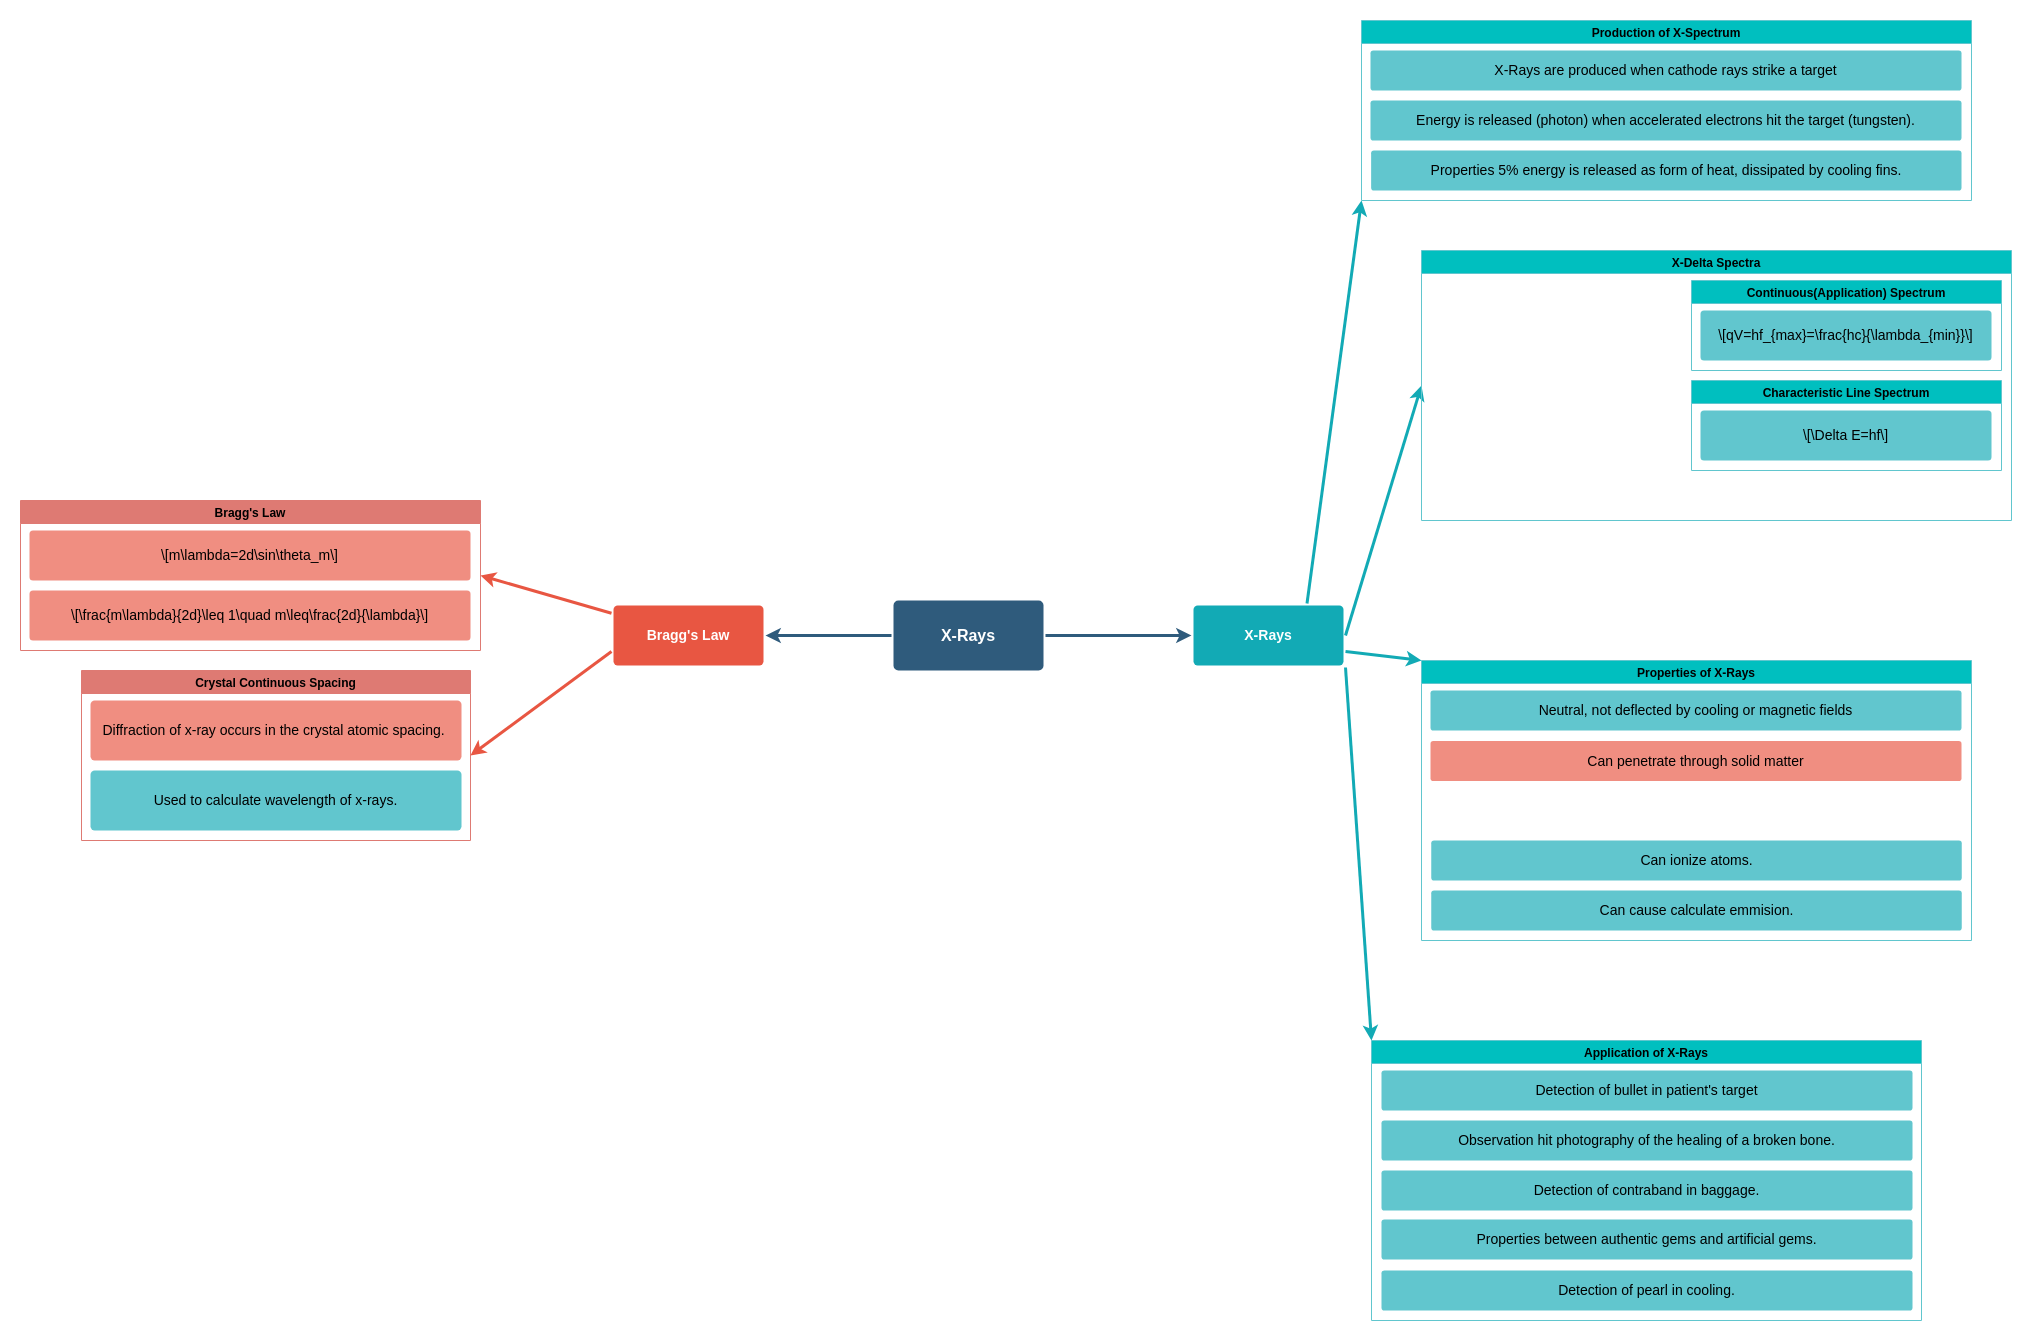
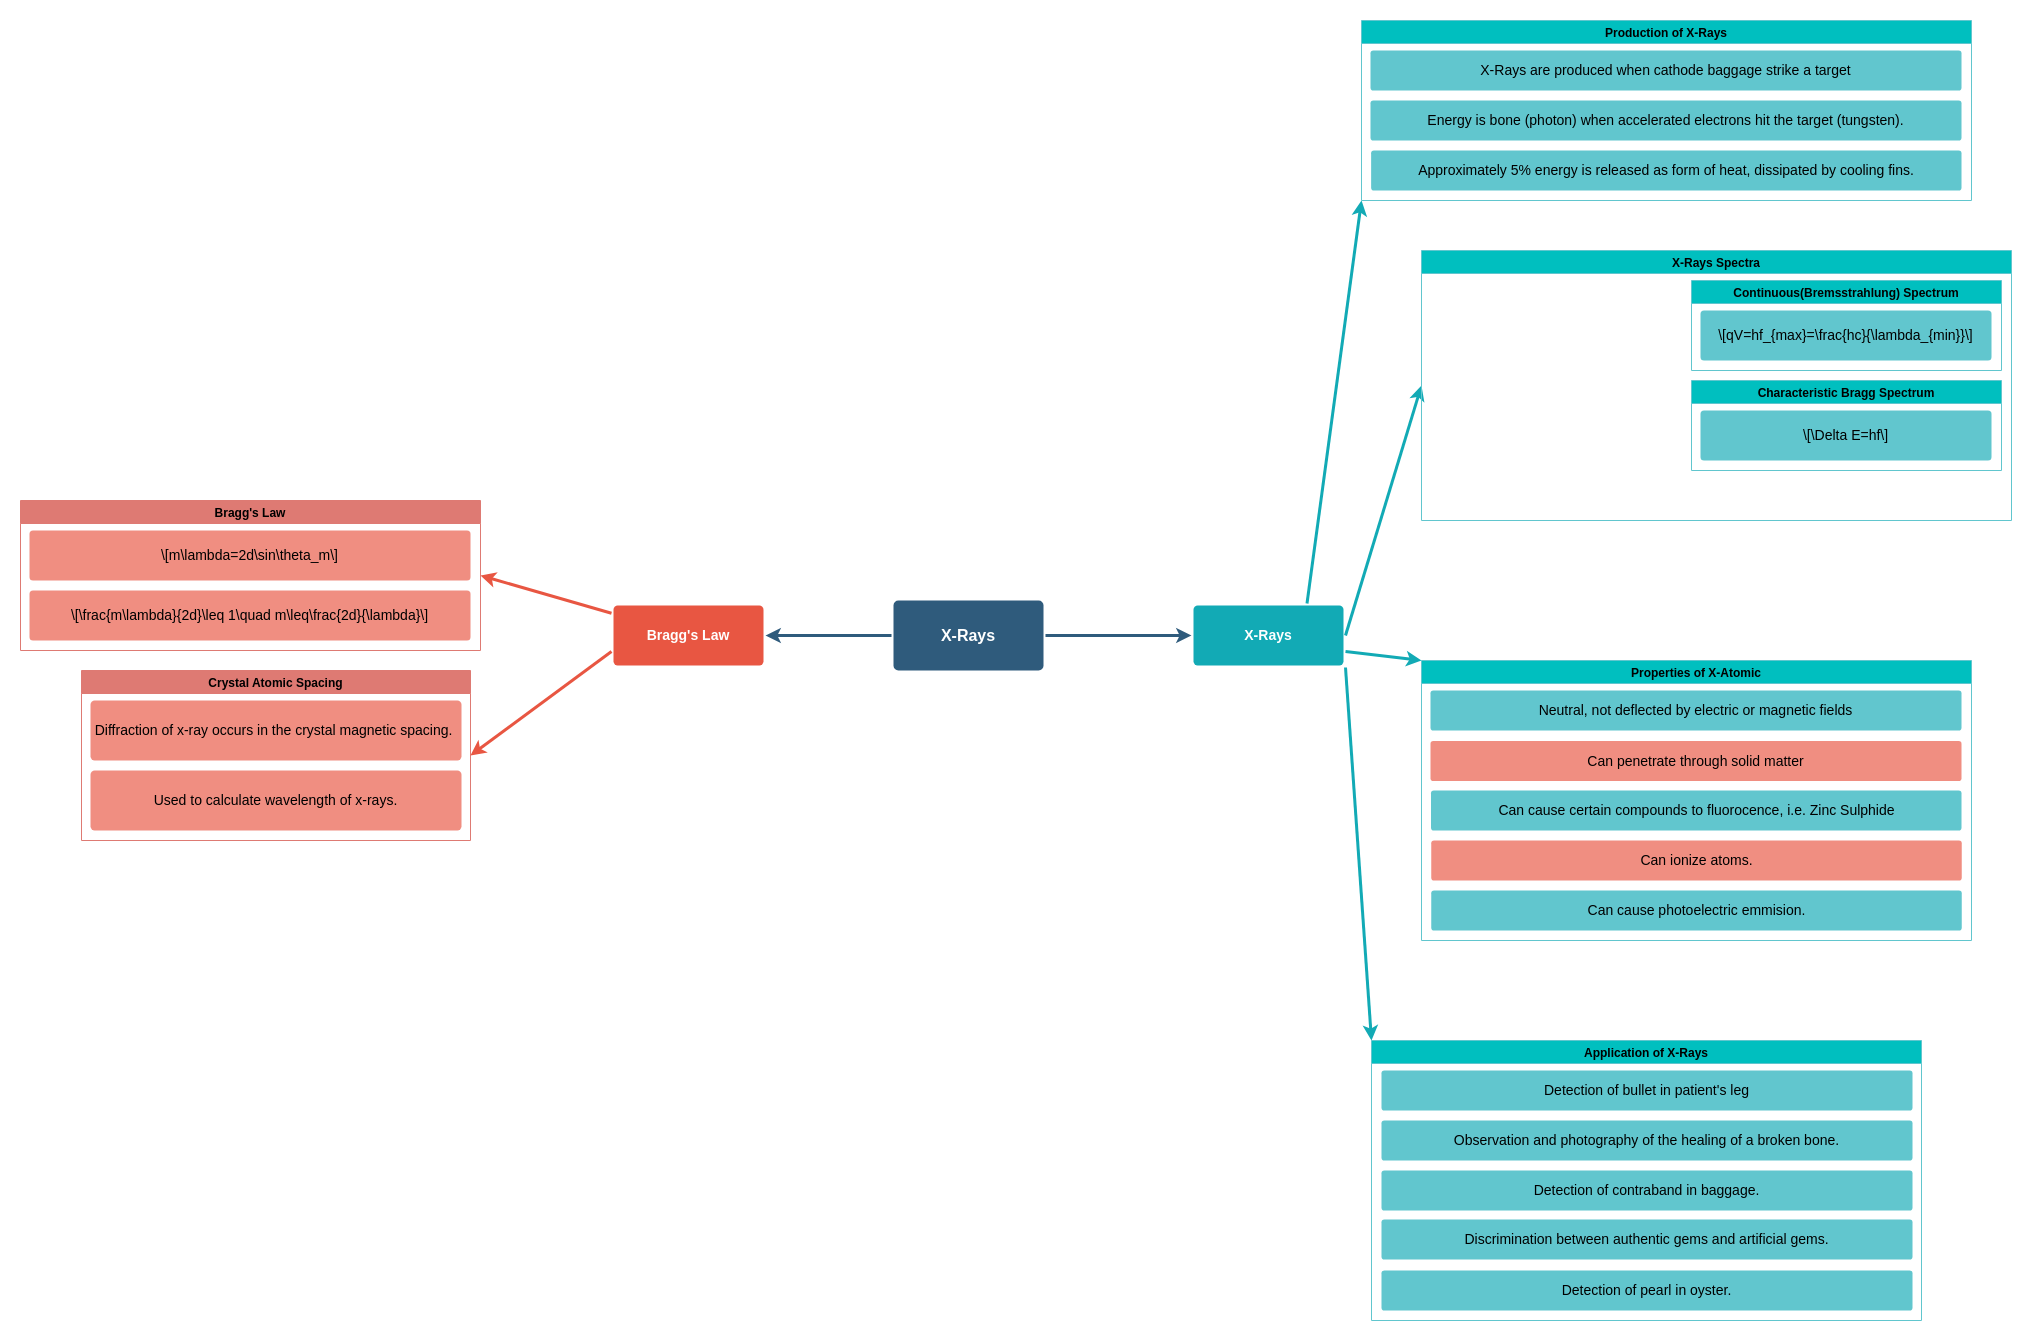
node "Production of X-Spectrum": label "Production of X-Spectrum" -> "Production of X-Rays"
node "X-Rays are produced when cathode rays strike a target": label "X-Rays are produced when cathode rays strike a target" -> "X-Rays are produced when cathode baggage strike a target"
node "Energy is released (photon) when accelerated electrons hit the target (tungsten).": label "Energy is released (photon) when accelerated electrons hit the target (tungsten)." -> "Energy is bone (photon) when accelerated electrons hit the target (tungsten)."
node "Properties 5% energy is released as form of heat, dissipated by cooling fins.": label "Properties 5% energy is released as form of heat, dissipated by cooling fins." -> "Approximately 5% energy is released as form of heat, dissipated by cooling fins."
node "X-Delta Spectra": label "X-Delta Spectra" -> "X-Rays Spectra"
node "Continuous(Application) Spectrum": label "Continuous(Application) Spectrum" -> "Continuous(Bremsstrahlung) Spectrum"
node "Characteristic Line Spectrum": label "Characteristic Line Spectrum" -> "Characteristic Bragg Spectrum"
node "Properties of X-Rays": label "Properties of X-Rays" -> "Properties of X-Atomic"
node "Crystal Continuous Spacing": label "Crystal Continuous Spacing" -> "Crystal Atomic Spacing"
node "Neutral, not deflected by cooling or magnetic fields": label "Neutral, not deflected by cooling or magnetic fields" -> "Neutral, not deflected by electric or magnetic fields"
node "Diffraction of x-ray occurs in the crystal atomic spacing.": label "Diffraction of x-ray occurs in the crystal atomic spacing." -> "Diffraction of x-ray occurs in the crystal magnetic spacing."
node "Used to calculate wavelength of x-rays.": fillcolor #61c6ce -> #f08e81
node "Can cause certain compounds to fluorocence, i.e. Zinc Sulphide": added
node "Can ionize atoms.": fillcolor #61c6ce -> #f08e81
node "Can cause calculate emmision.": label "Can cause calculate emmision." -> "Can cause photoelectric emmision."
node "Detection of bullet in patient's target": label "Detection of bullet in patient's target" -> "Detection of bullet in patient's leg"
node "Observation hit photography of the healing of a broken bone.": label "Observation hit photography of the healing of a broken bone." -> "Observation and photography of the healing of a broken bone."
node "Properties between authentic gems and artificial gems.": label "Properties between authentic gems and artificial gems." -> "Discrimination between authentic gems and artificial gems."
node "Detection of pearl in cooling.": label "Detection of pearl in cooling." -> "Detection of pearl in oyster."
